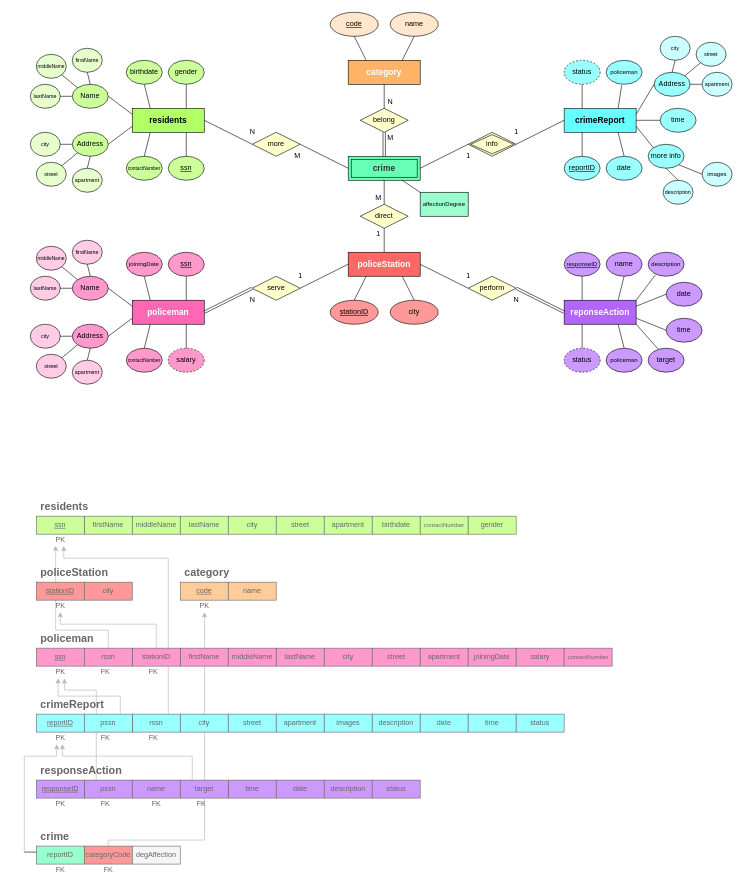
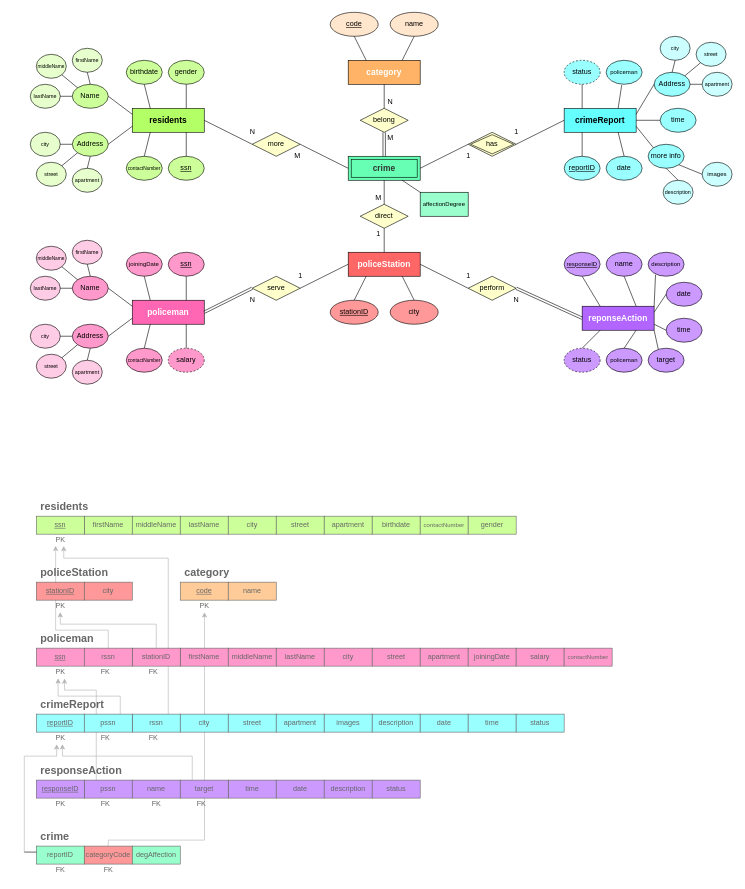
node "info": label "info" -> "has"
node "reponseAction": moved (600, 312) -> (618, 318)
node "degAffection": fillcolor #f5f5f5 -> #99ffcc
